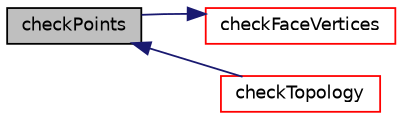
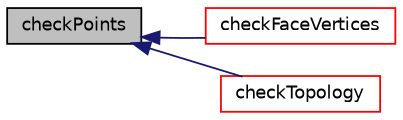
edge "checkPoints" -> "checkFaceVertices": reversed
